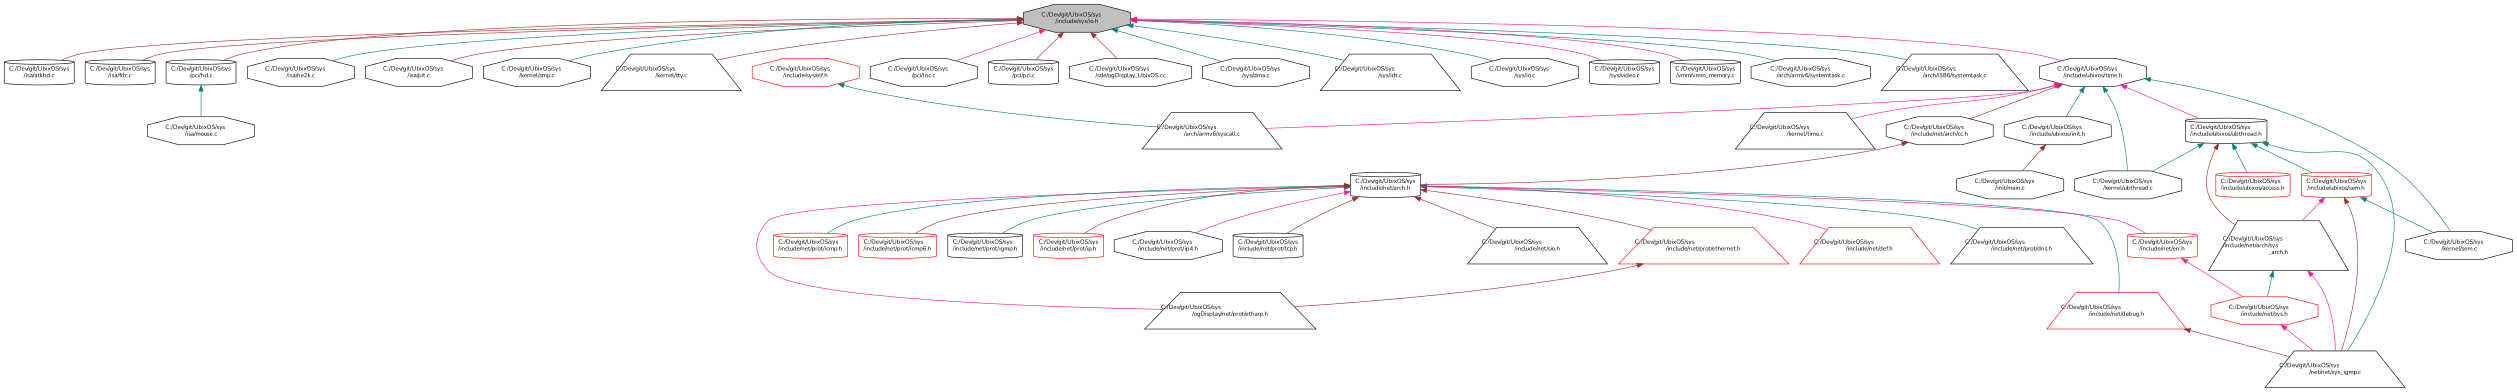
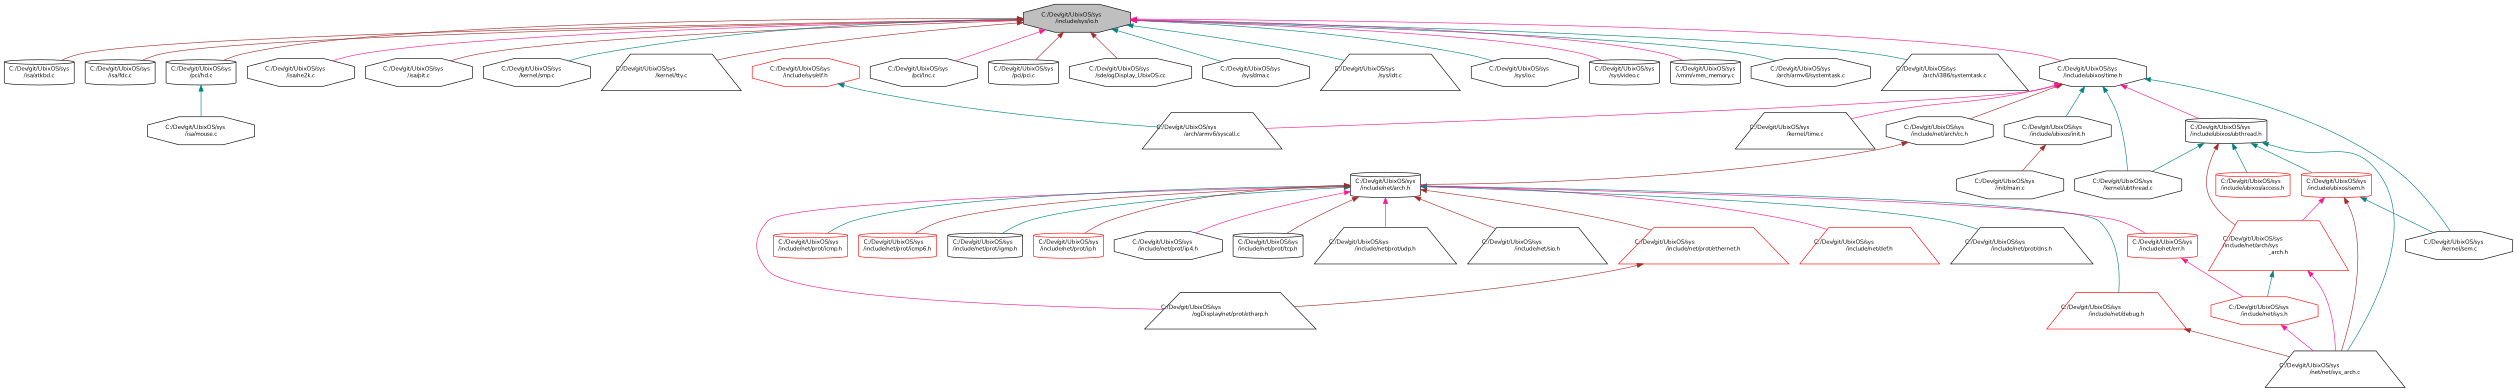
edge "C:/Dev/git/UbixOS/sys /isa/ne2k.c" -> "C:/Dev/git/UbixOS/sys /include/sys/io.h": color teal -> deeppink
node "C:/Dev/git/UbixOS/sys /include/net/prot/udp.h": added
node "C:/Dev/git/UbixOS/sys /include/net/arch/sys _arch.h": color black -> red
node "C:/Dev/git/UbixOS/sys /net/net/sys_igmp.c": label "C:/Dev/git/UbixOS/sys /net/net/sys_igmp.c" -> "C:/Dev/git/UbixOS/sys /net/net/sys_arch.c"
